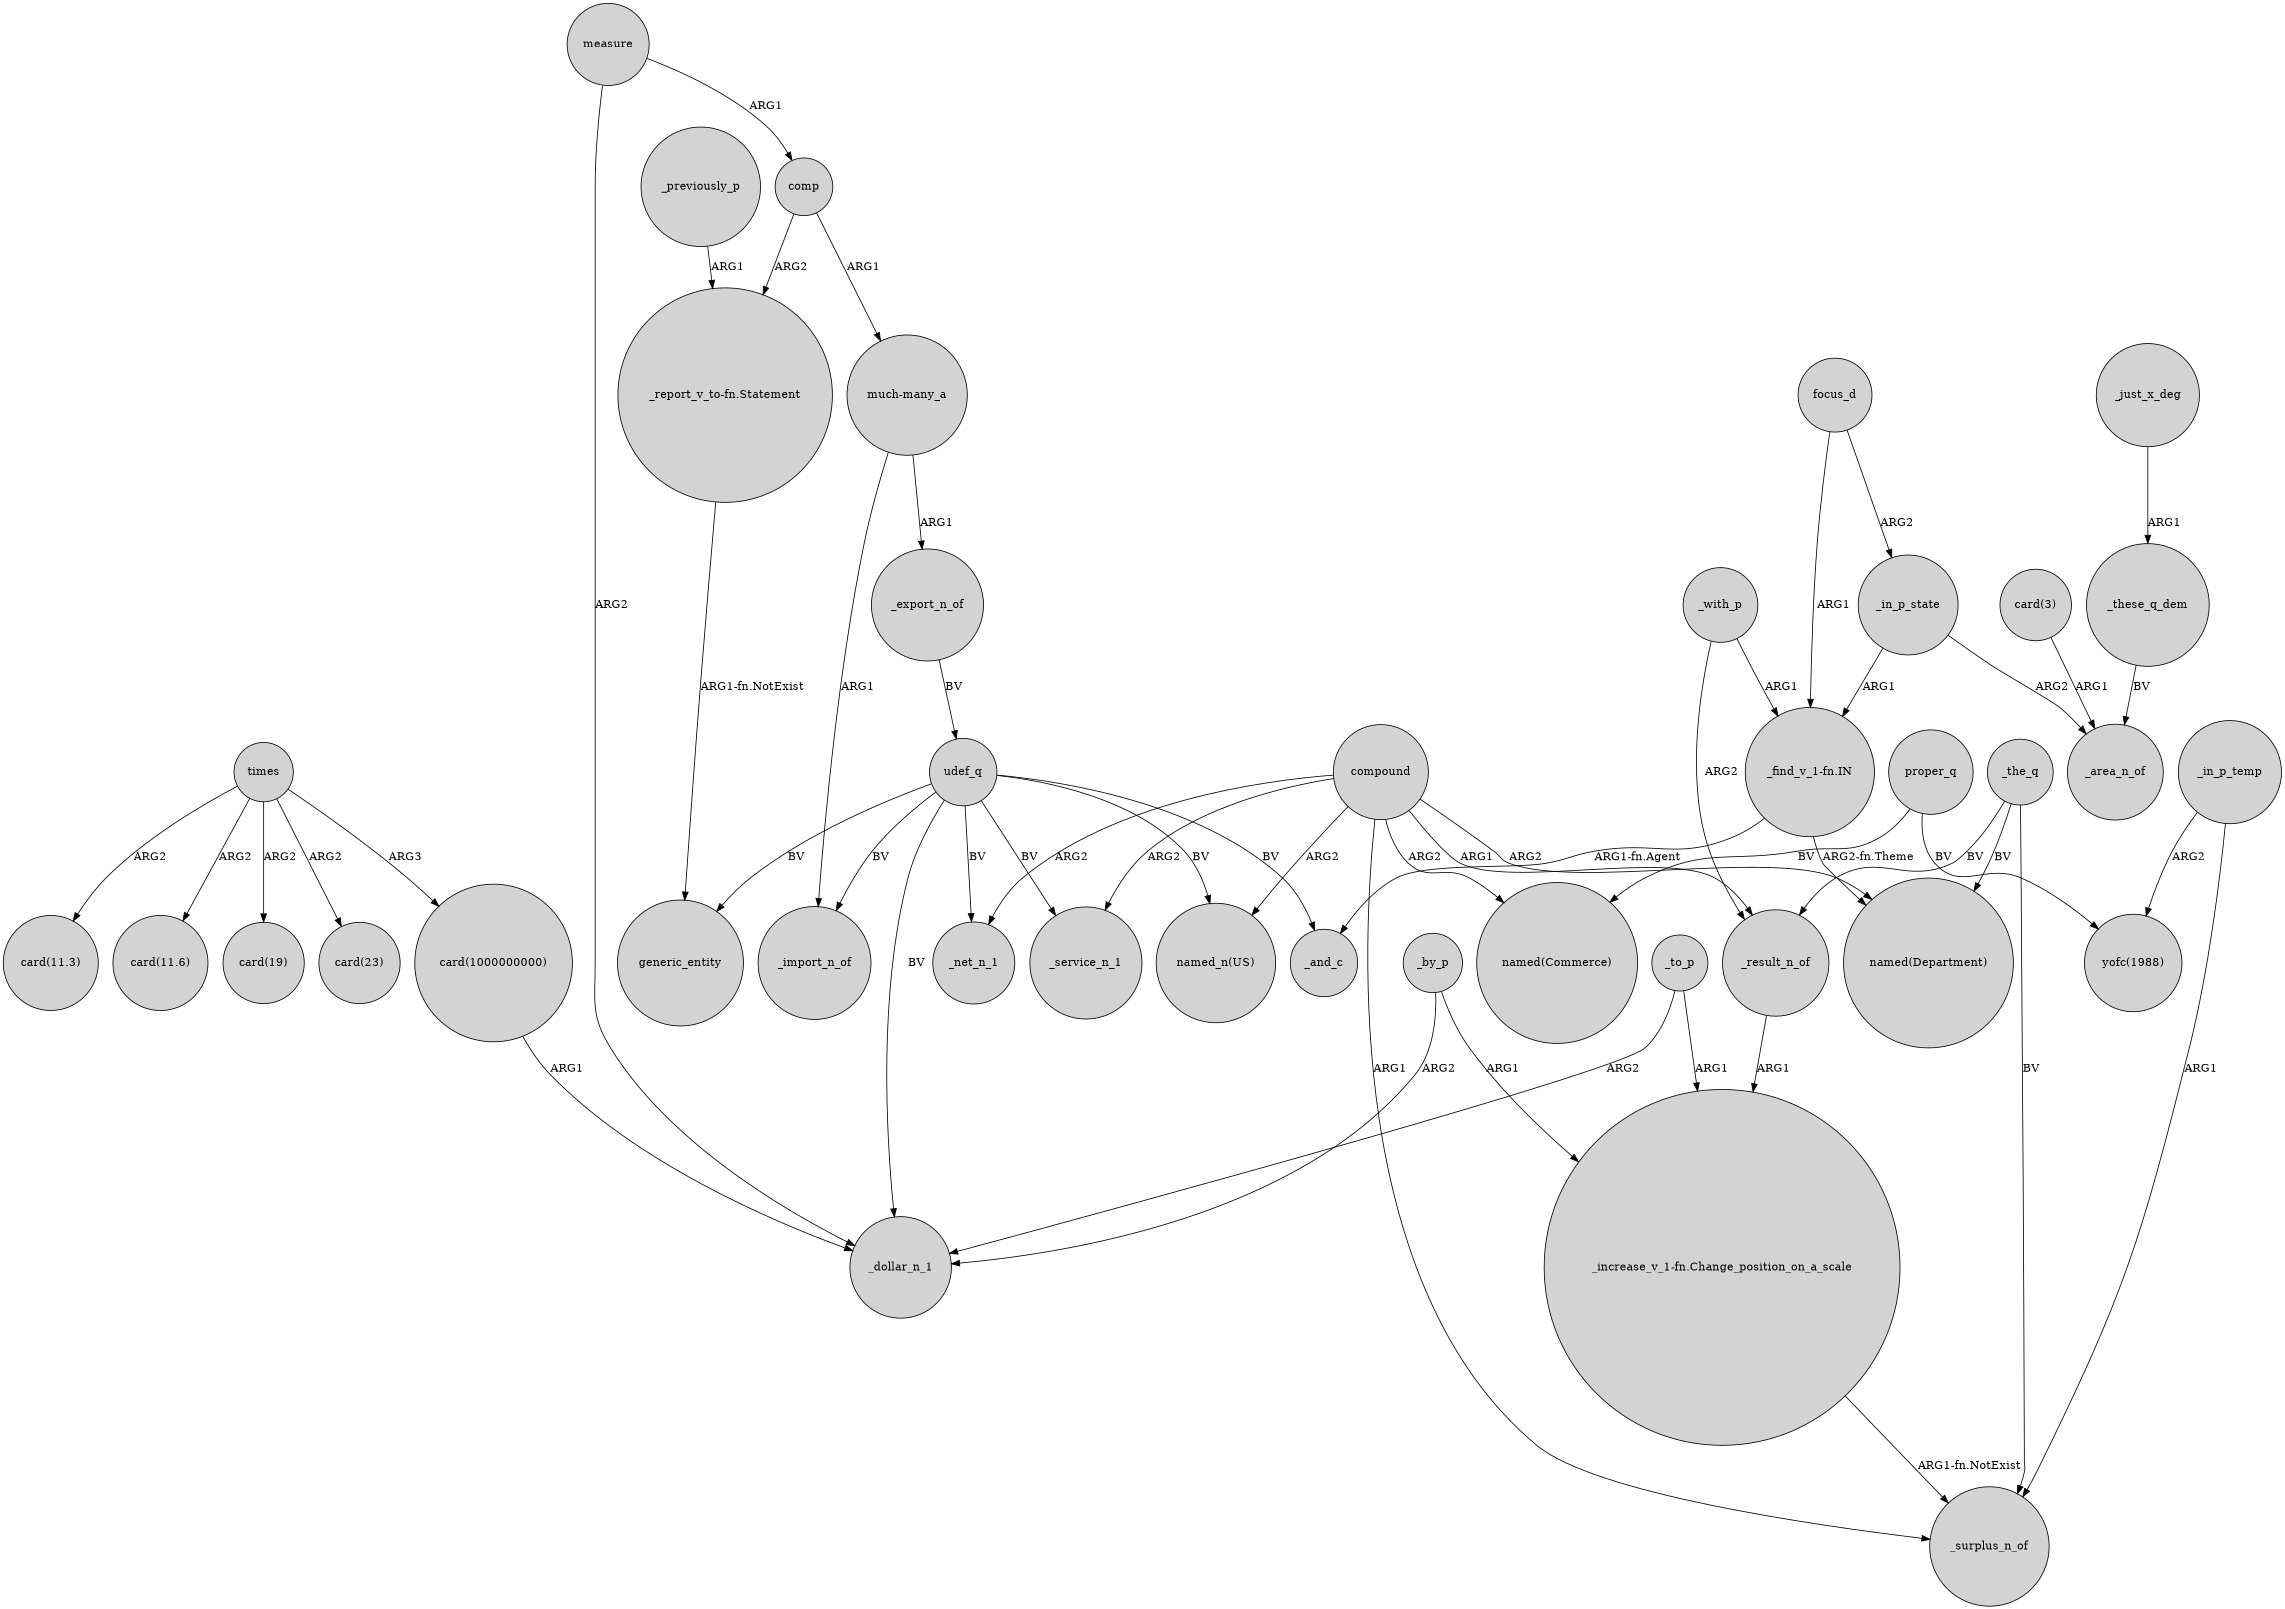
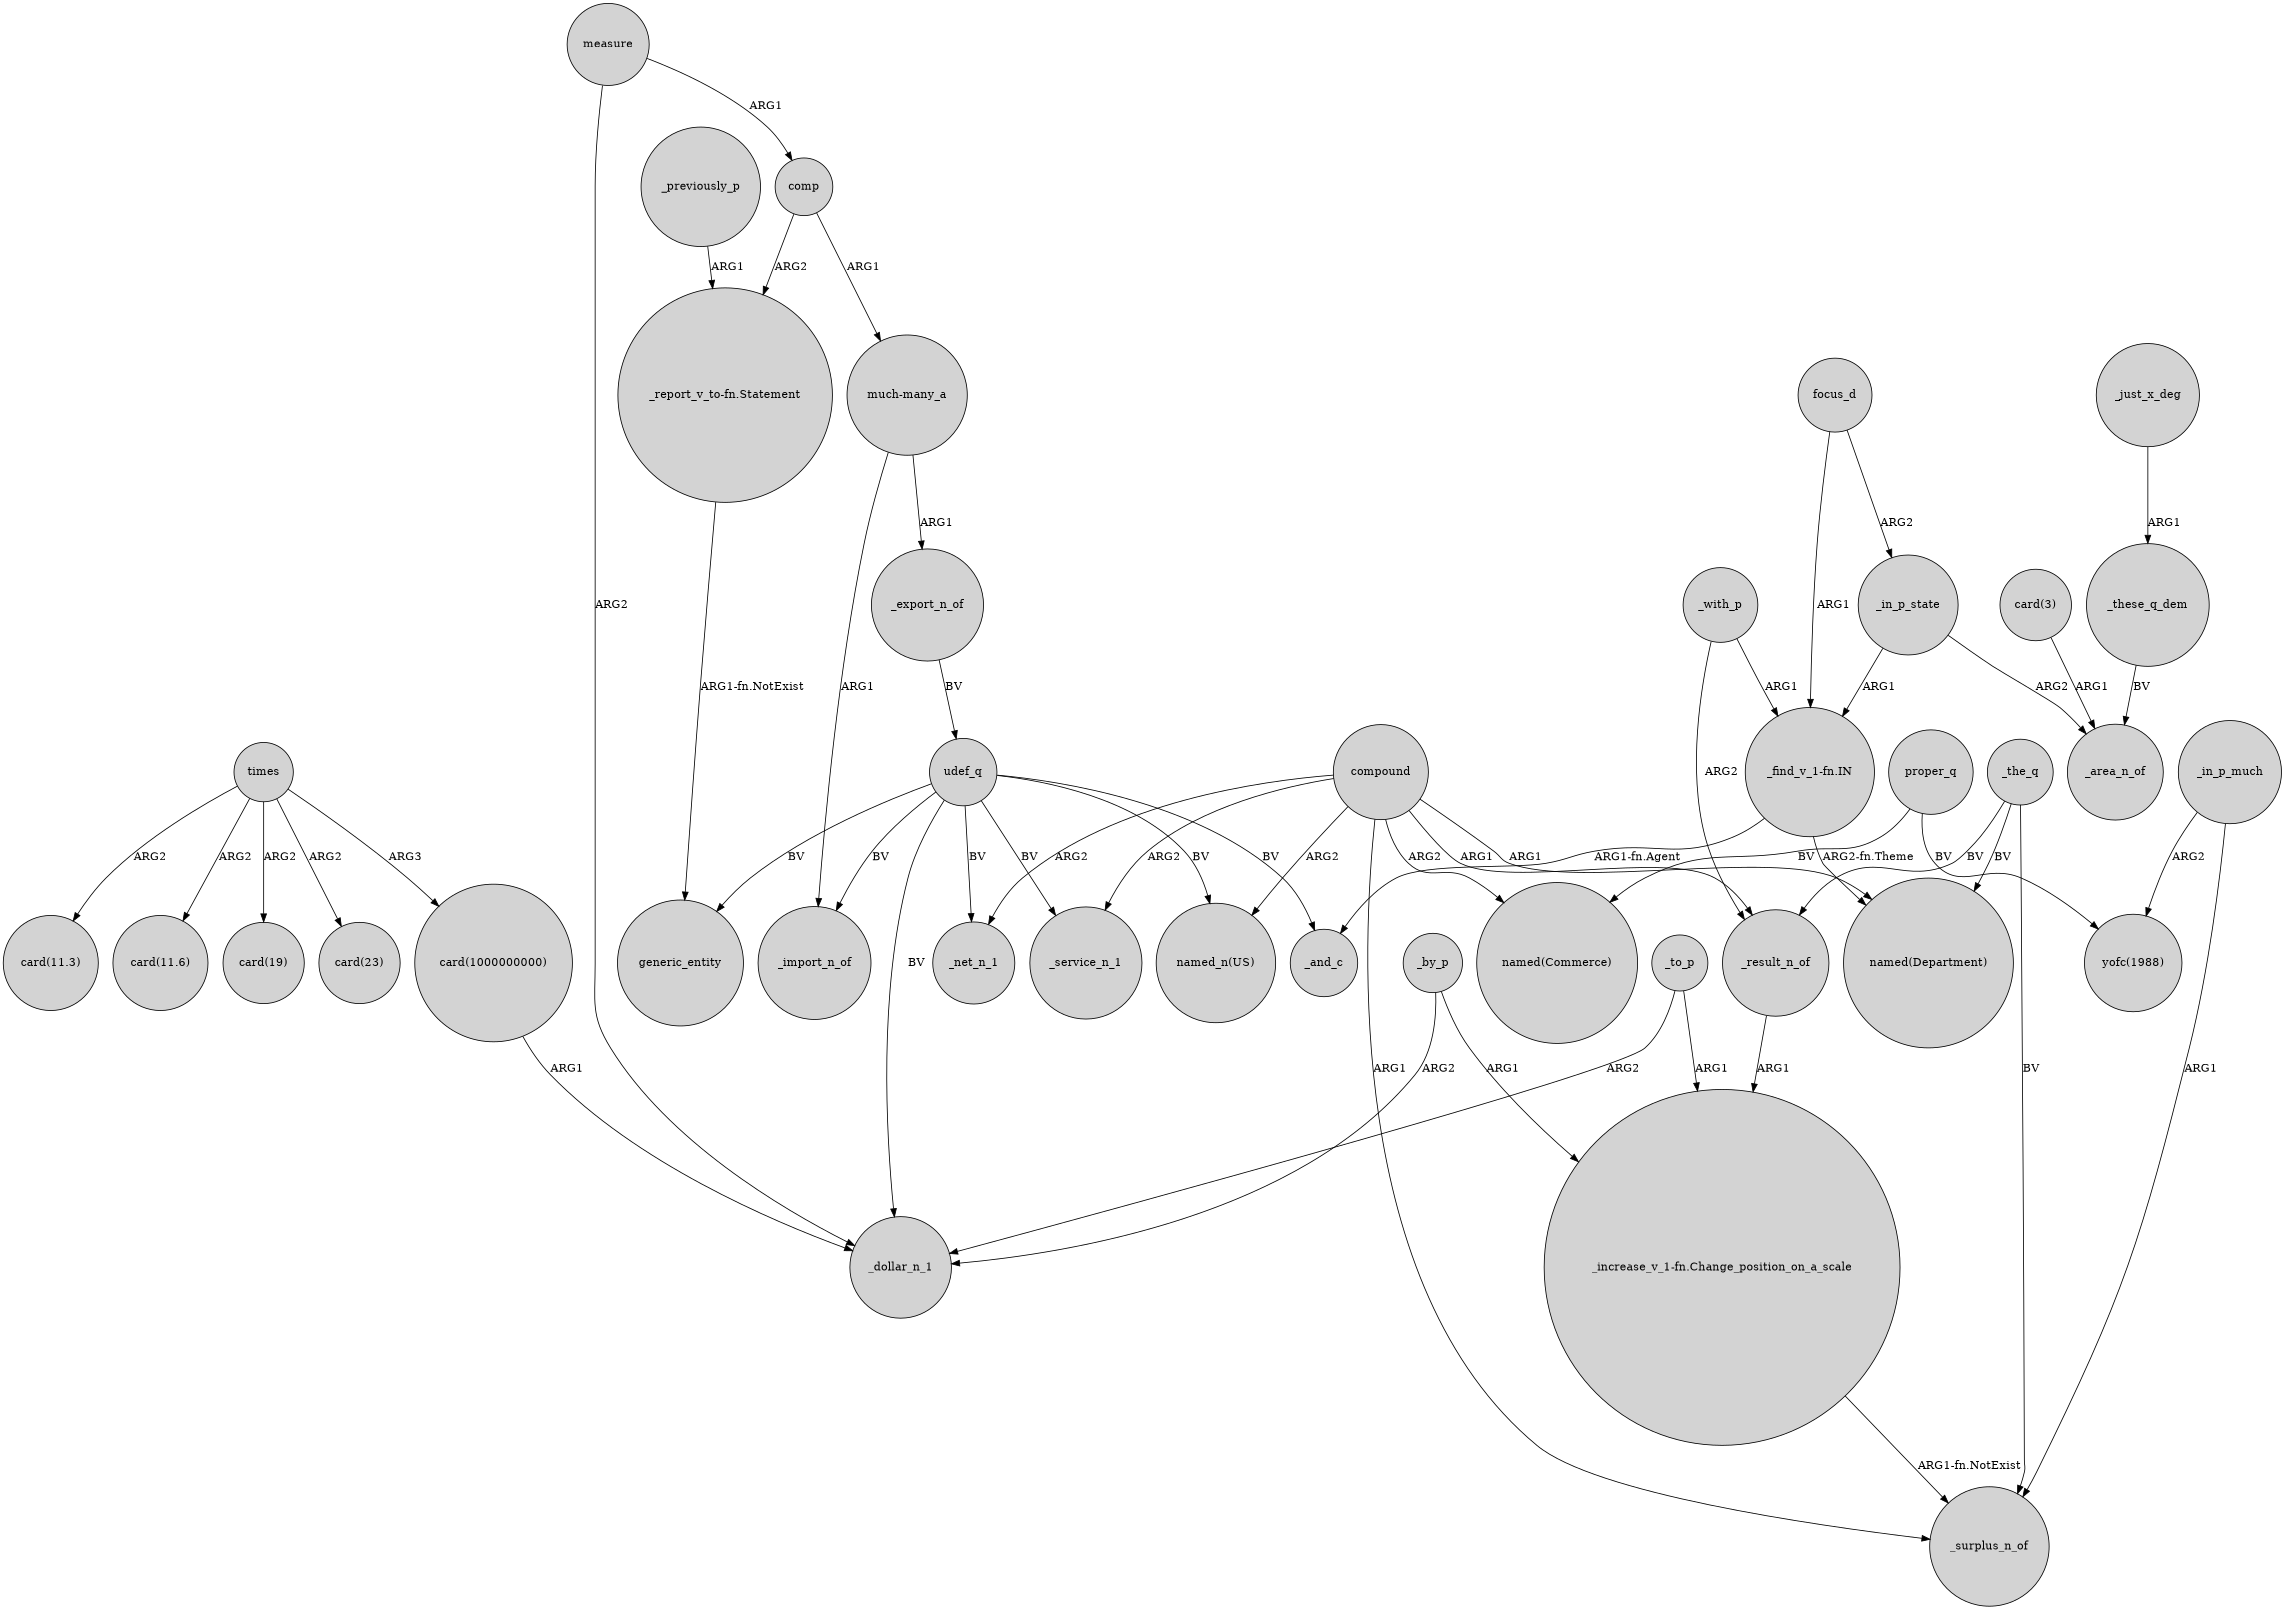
node "_in_p_temp": label "_in_p_temp" -> "_in_p_much"
edge "compound" -> "named(Department)": label "ARG2" -> "ARG1"
